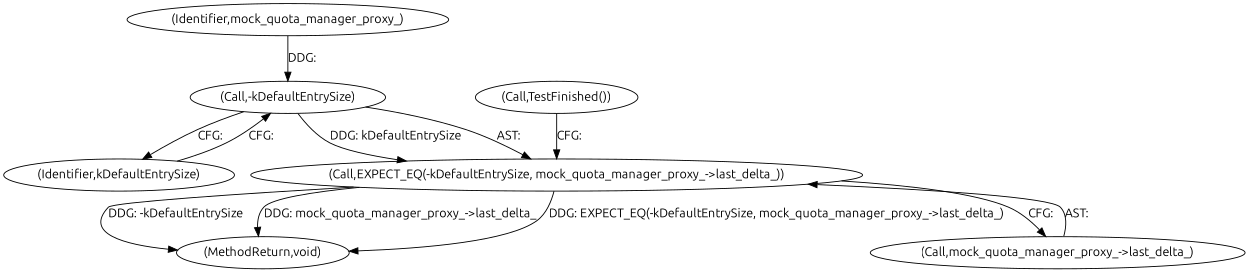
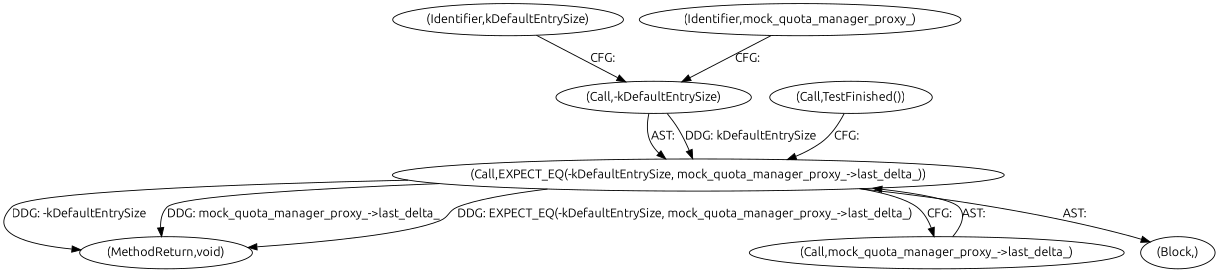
edge "(Identifier,mock_quota_manager_proxy_)" -> "(Call,-kDefaultEntrySize)": label "DDG: " -> "CFG: "
edge "(Call,-kDefaultEntrySize)" -> "(Identifier,kDefaultEntrySize)": removed, label "CFG:"
node "(Block,)": added
